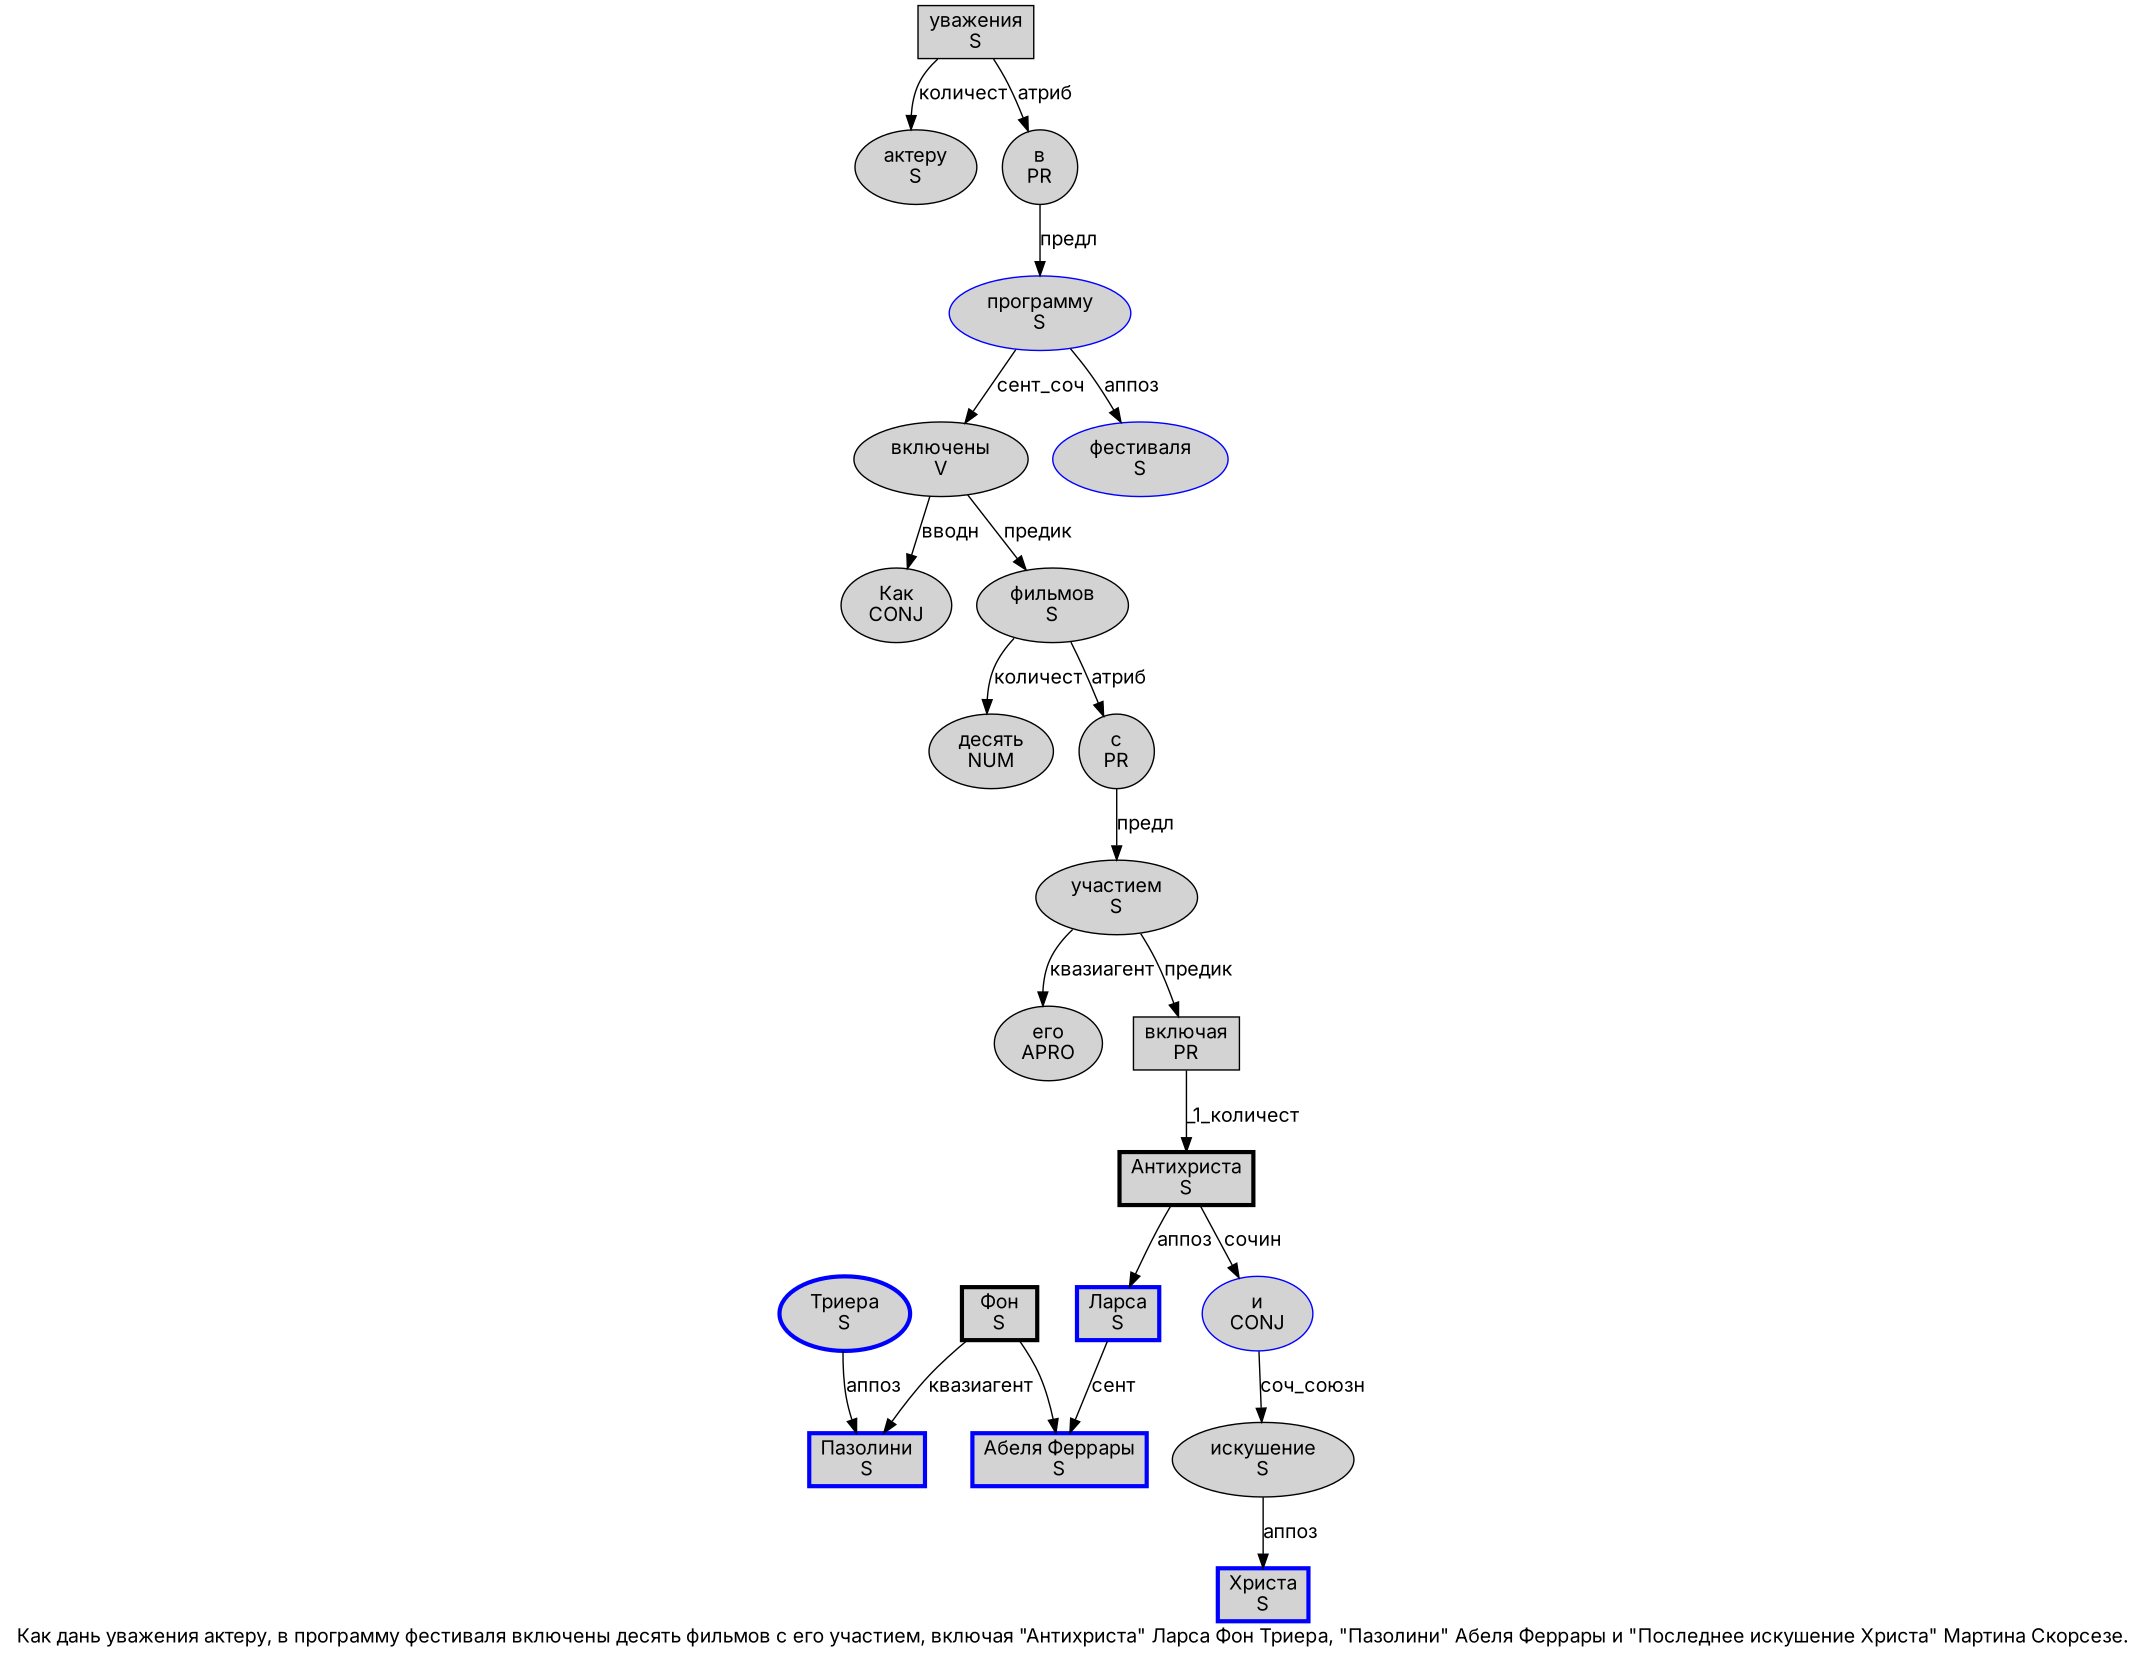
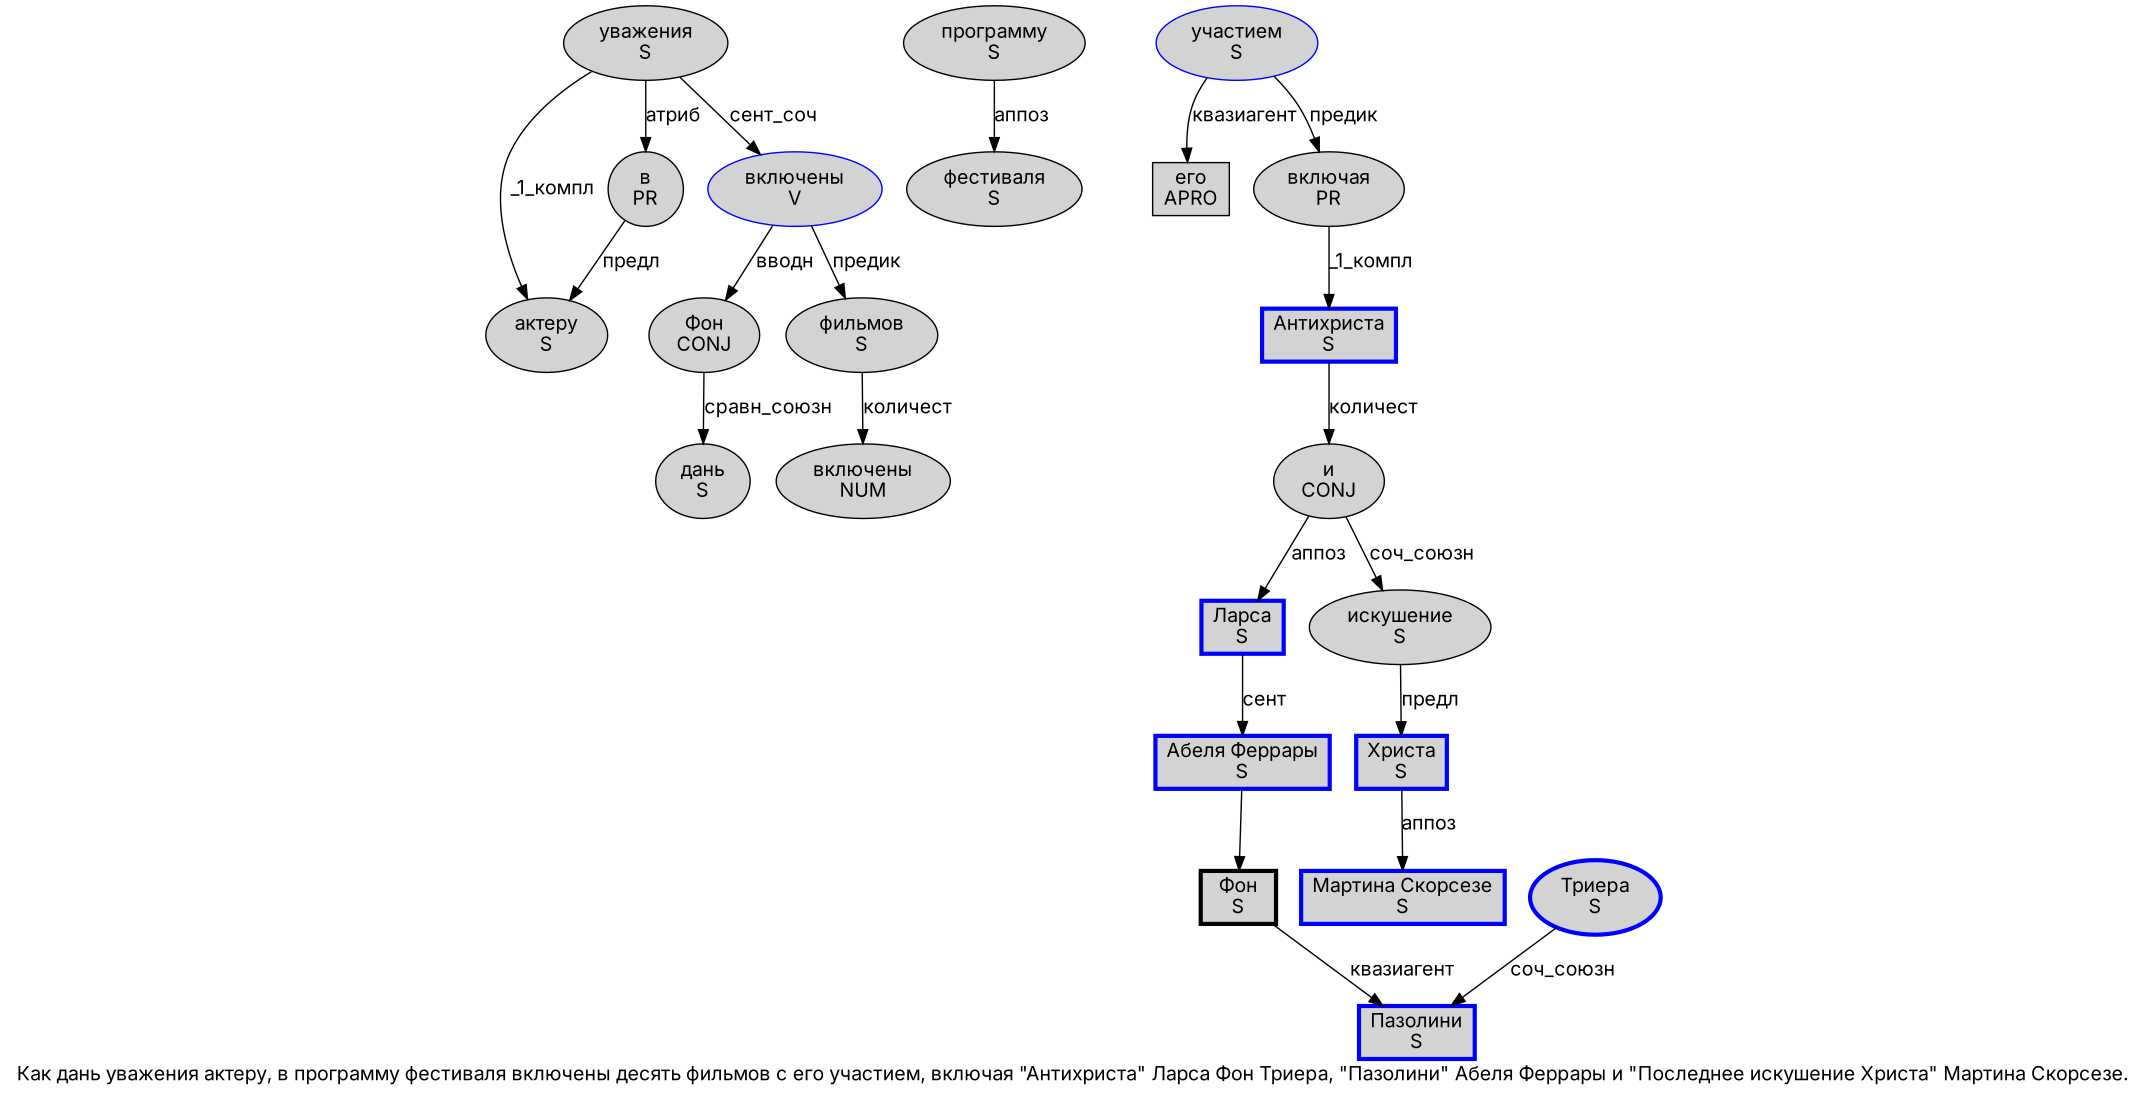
node "уважения S": shape box -> ellipse
edge "уважения S" -> "актеру S": label "количест" -> "_1_компл"
edge "в PR" -> "программу S": now "в PR" -> "актеру S"
node "программу S": color blue -> black
edge "программу S" -> "включены V": now "уважения S" -> "включены V"
node "включены V": color black -> blue
node "фестиваля S": color blue -> black
node "дань S": added
node "Как CONJ": label "Как CONJ" -> "Фон CONJ"
node "десять NUM": label "десять NUM" -> "включены NUM"
node "с PR": removed
node "участием S": color black -> blue
node "Мартина Скорсезе S": added
node "его APRO": shape ellipse -> box
node "включая PR": shape box -> ellipse
edge "включая PR" -> "Антихриста S": label "_1_количест" -> "_1_компл"
node "Антихриста S": color black -> blue
edge "Антихриста S" -> "Ларса S": now "и CONJ" -> "Ларса S"
edge "Антихриста S" -> "и CONJ": label "сочин" -> "количест"
node "и CONJ": color blue -> black
edge "Фон S" -> "Абеля Феррары S": reversed
edge "Триера S" -> "Пазолини S": label "аппоз" -> "соч_союзн"
edge "искушение S" -> "Христа S": label "аппоз" -> "предл"
